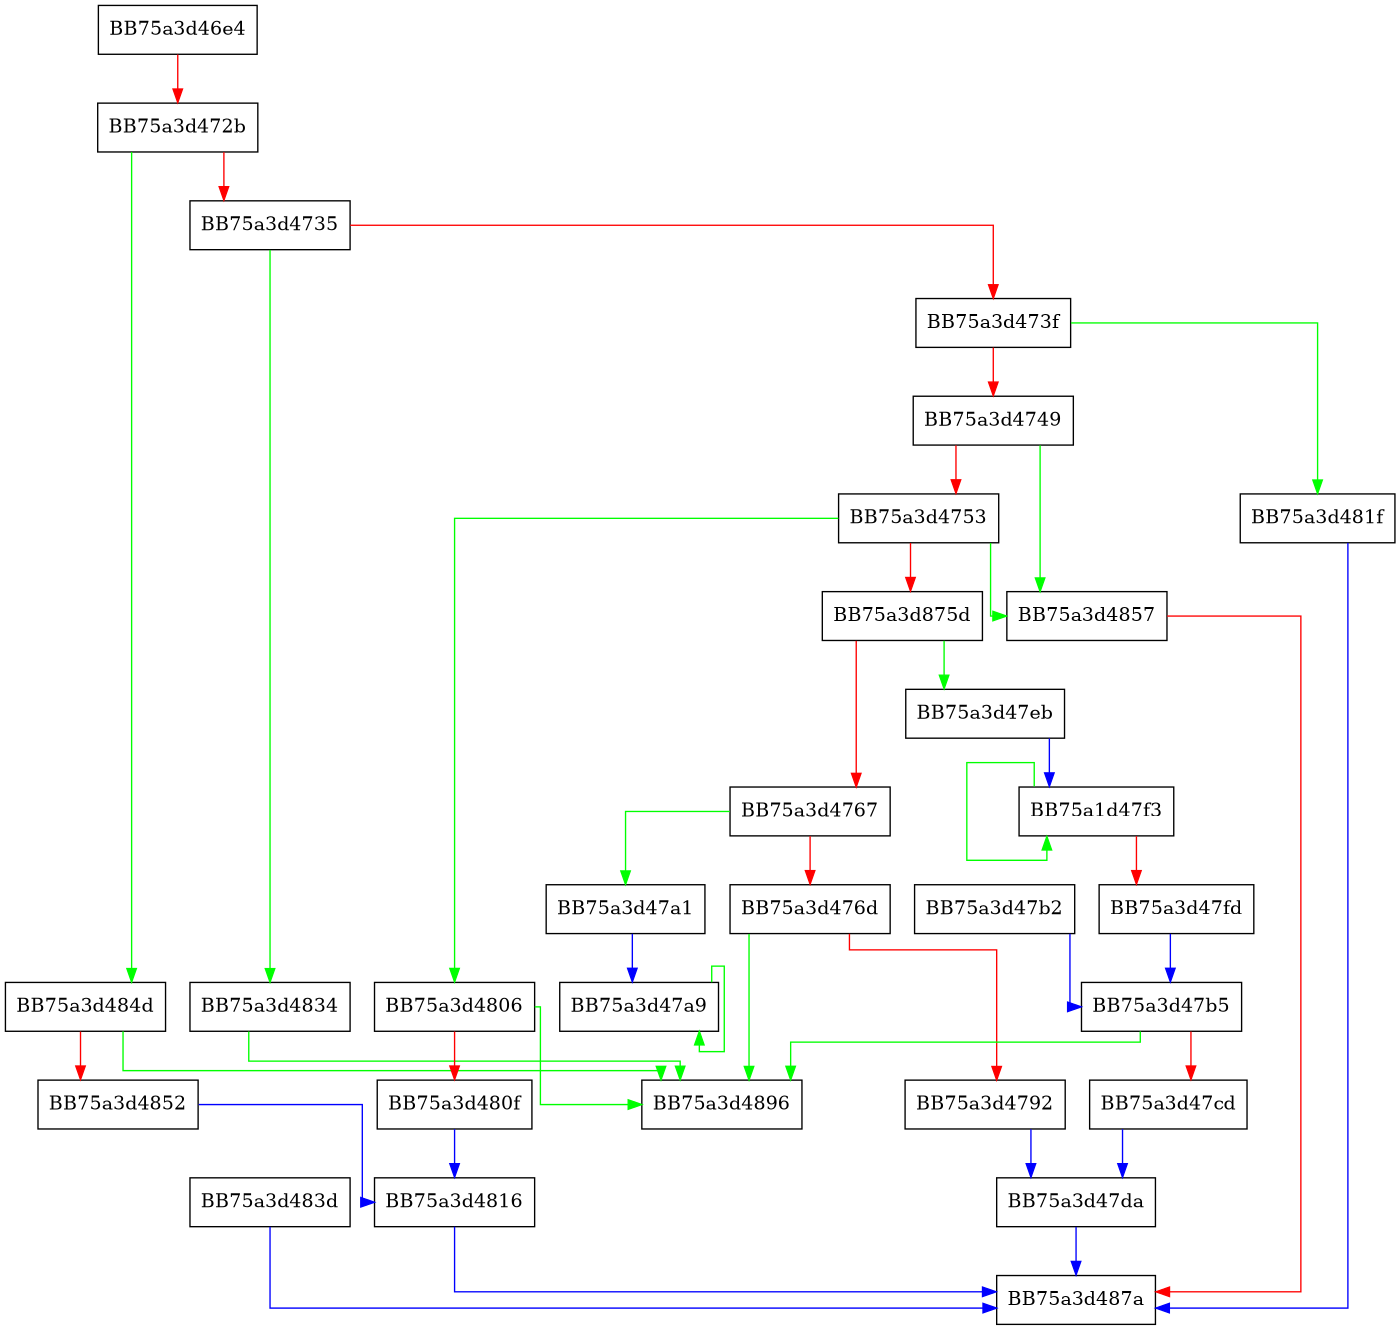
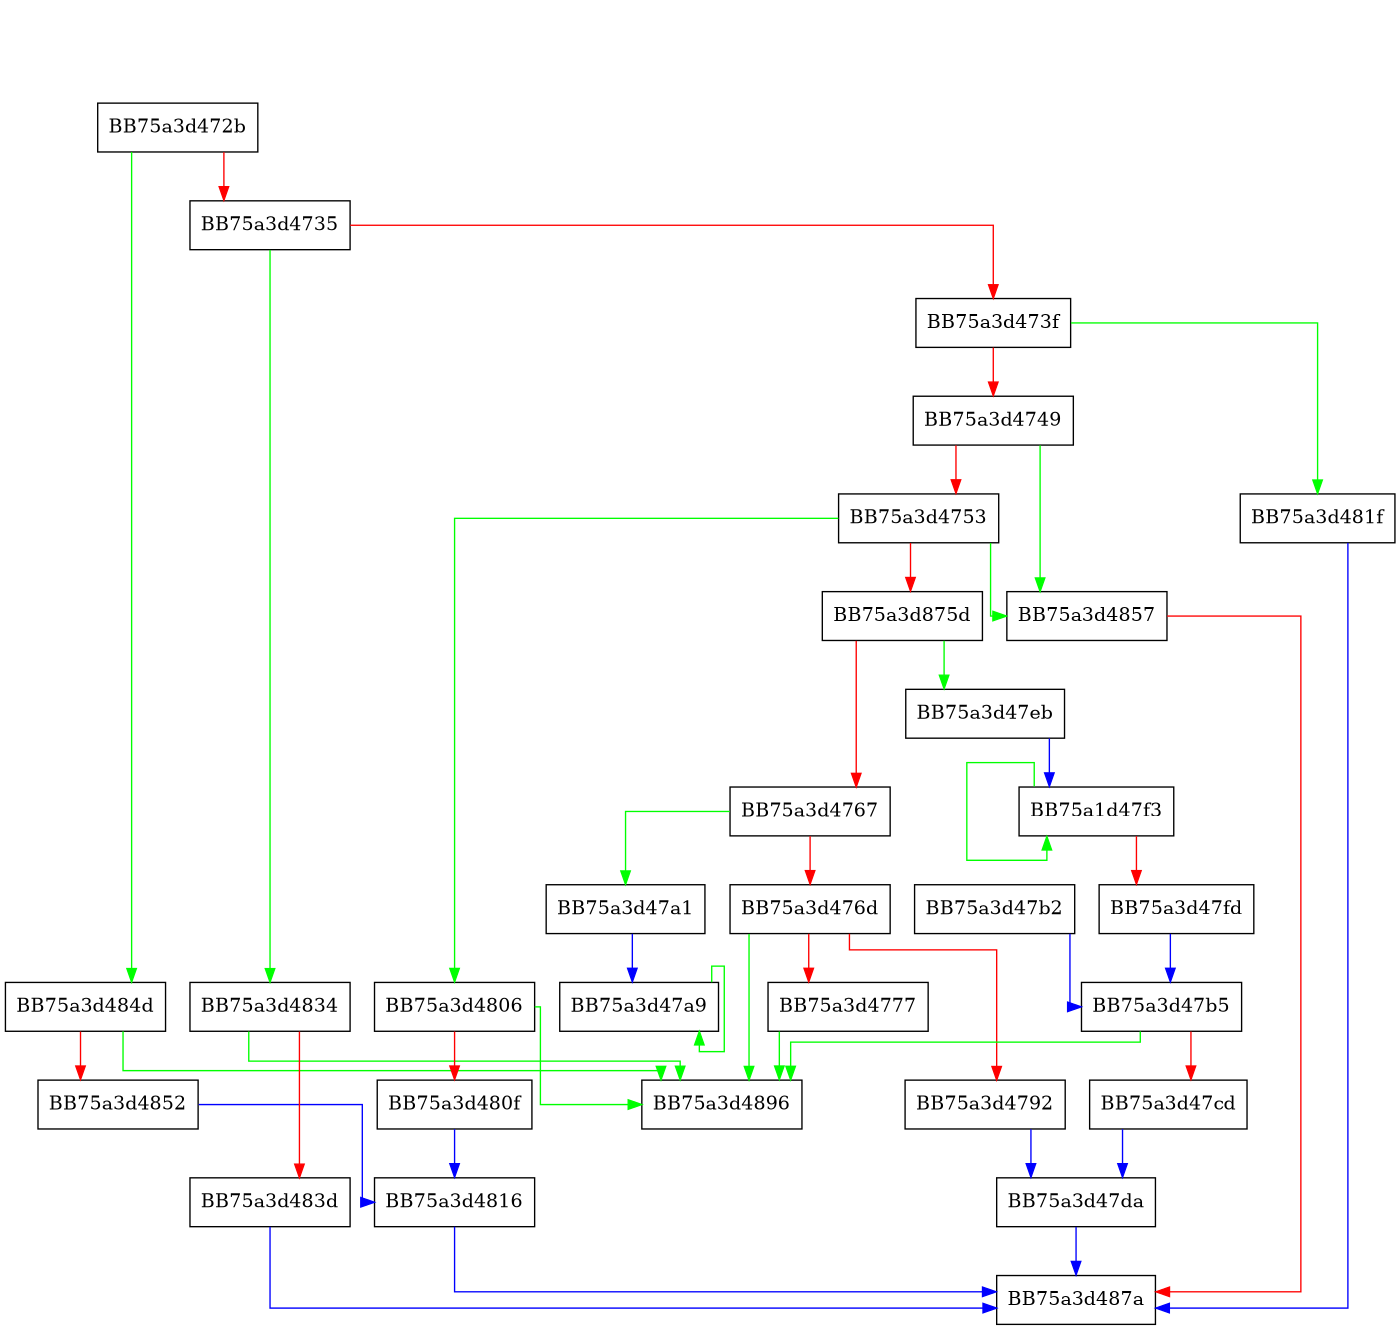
node "BB75a3d46e4": removed
node "BB75a3d4777": added
edge "BB75a3d4834" -> "BB75a3d483d": added
